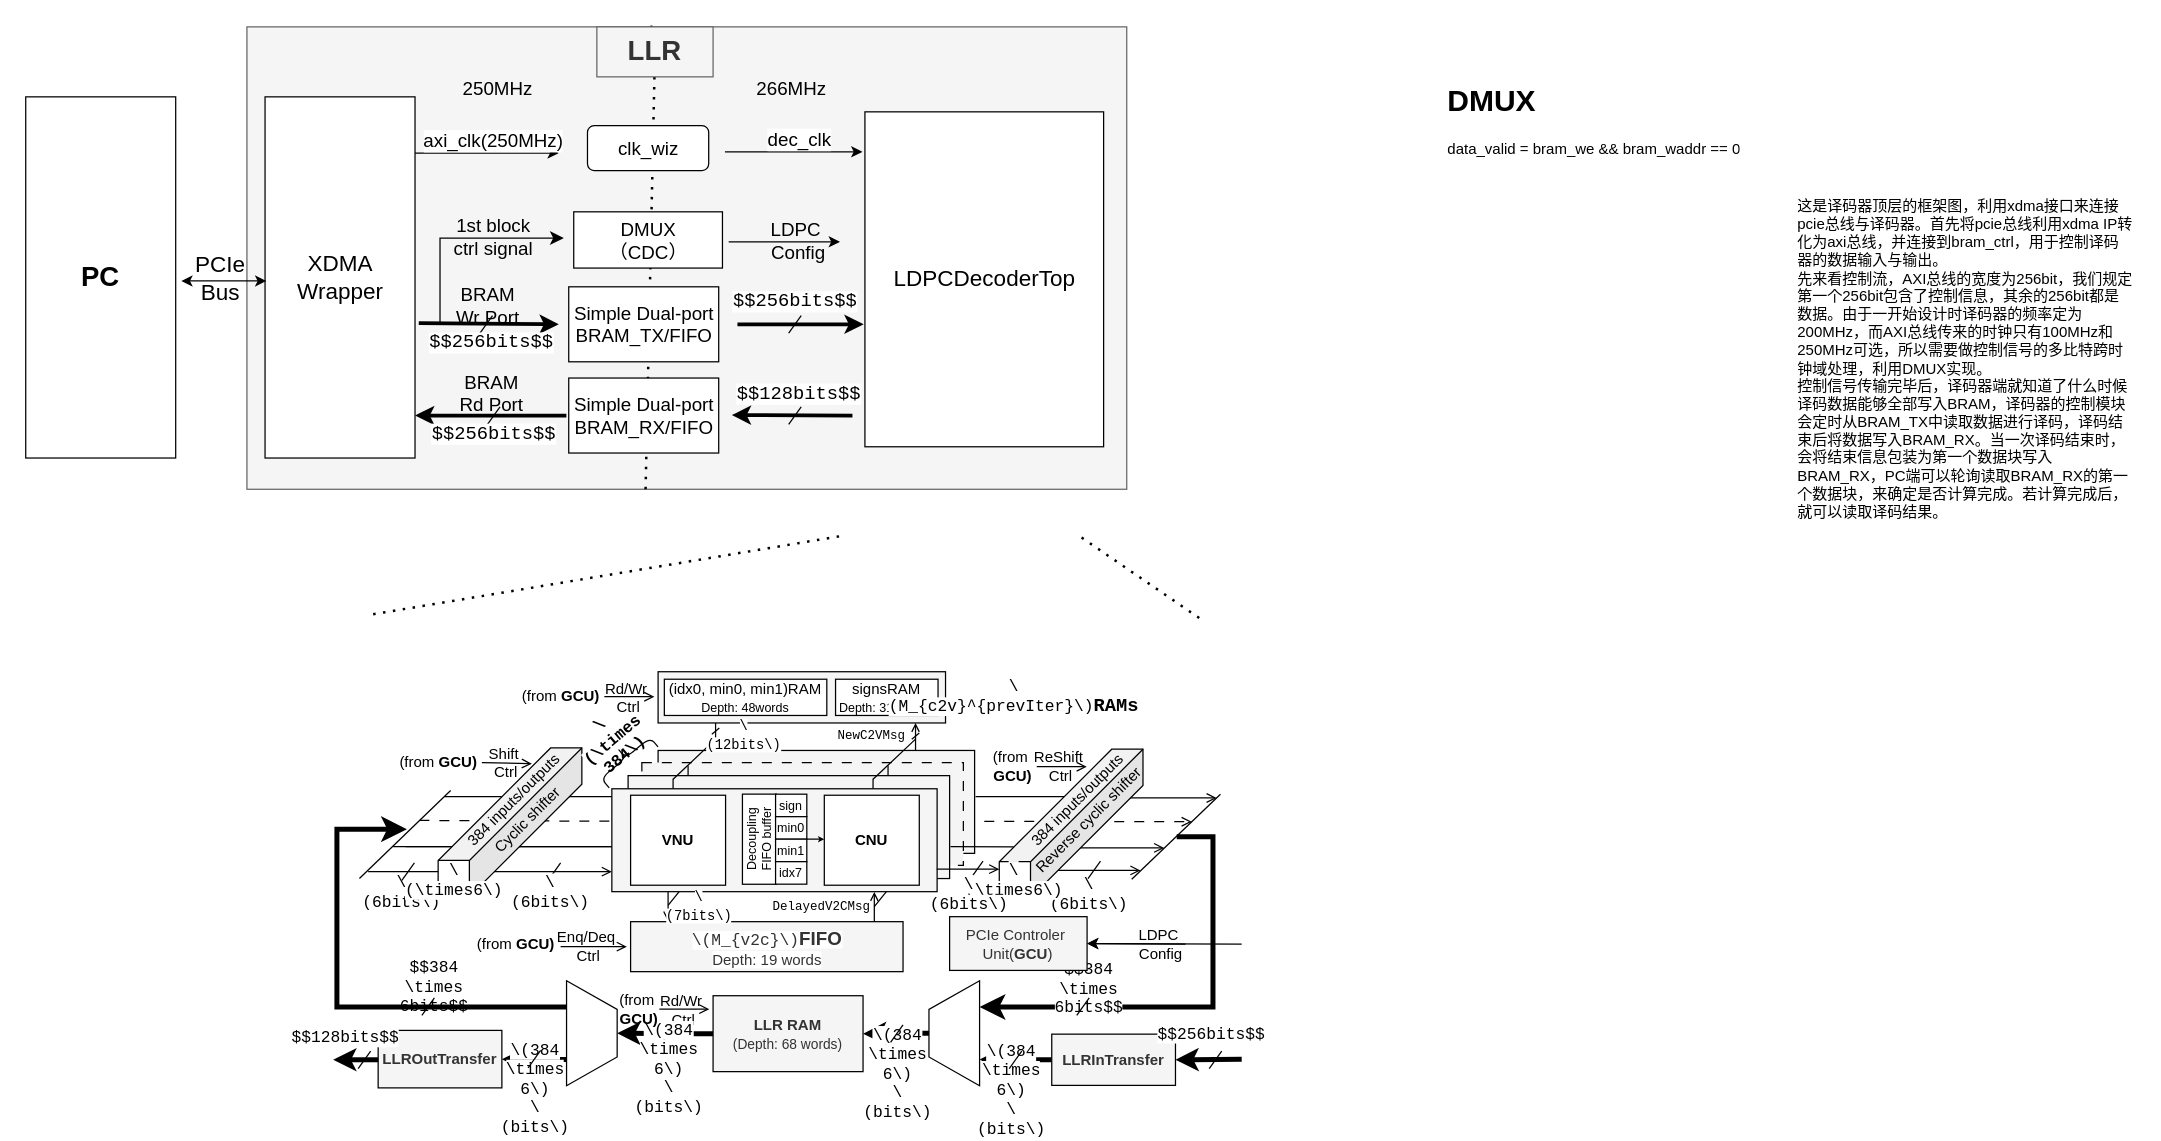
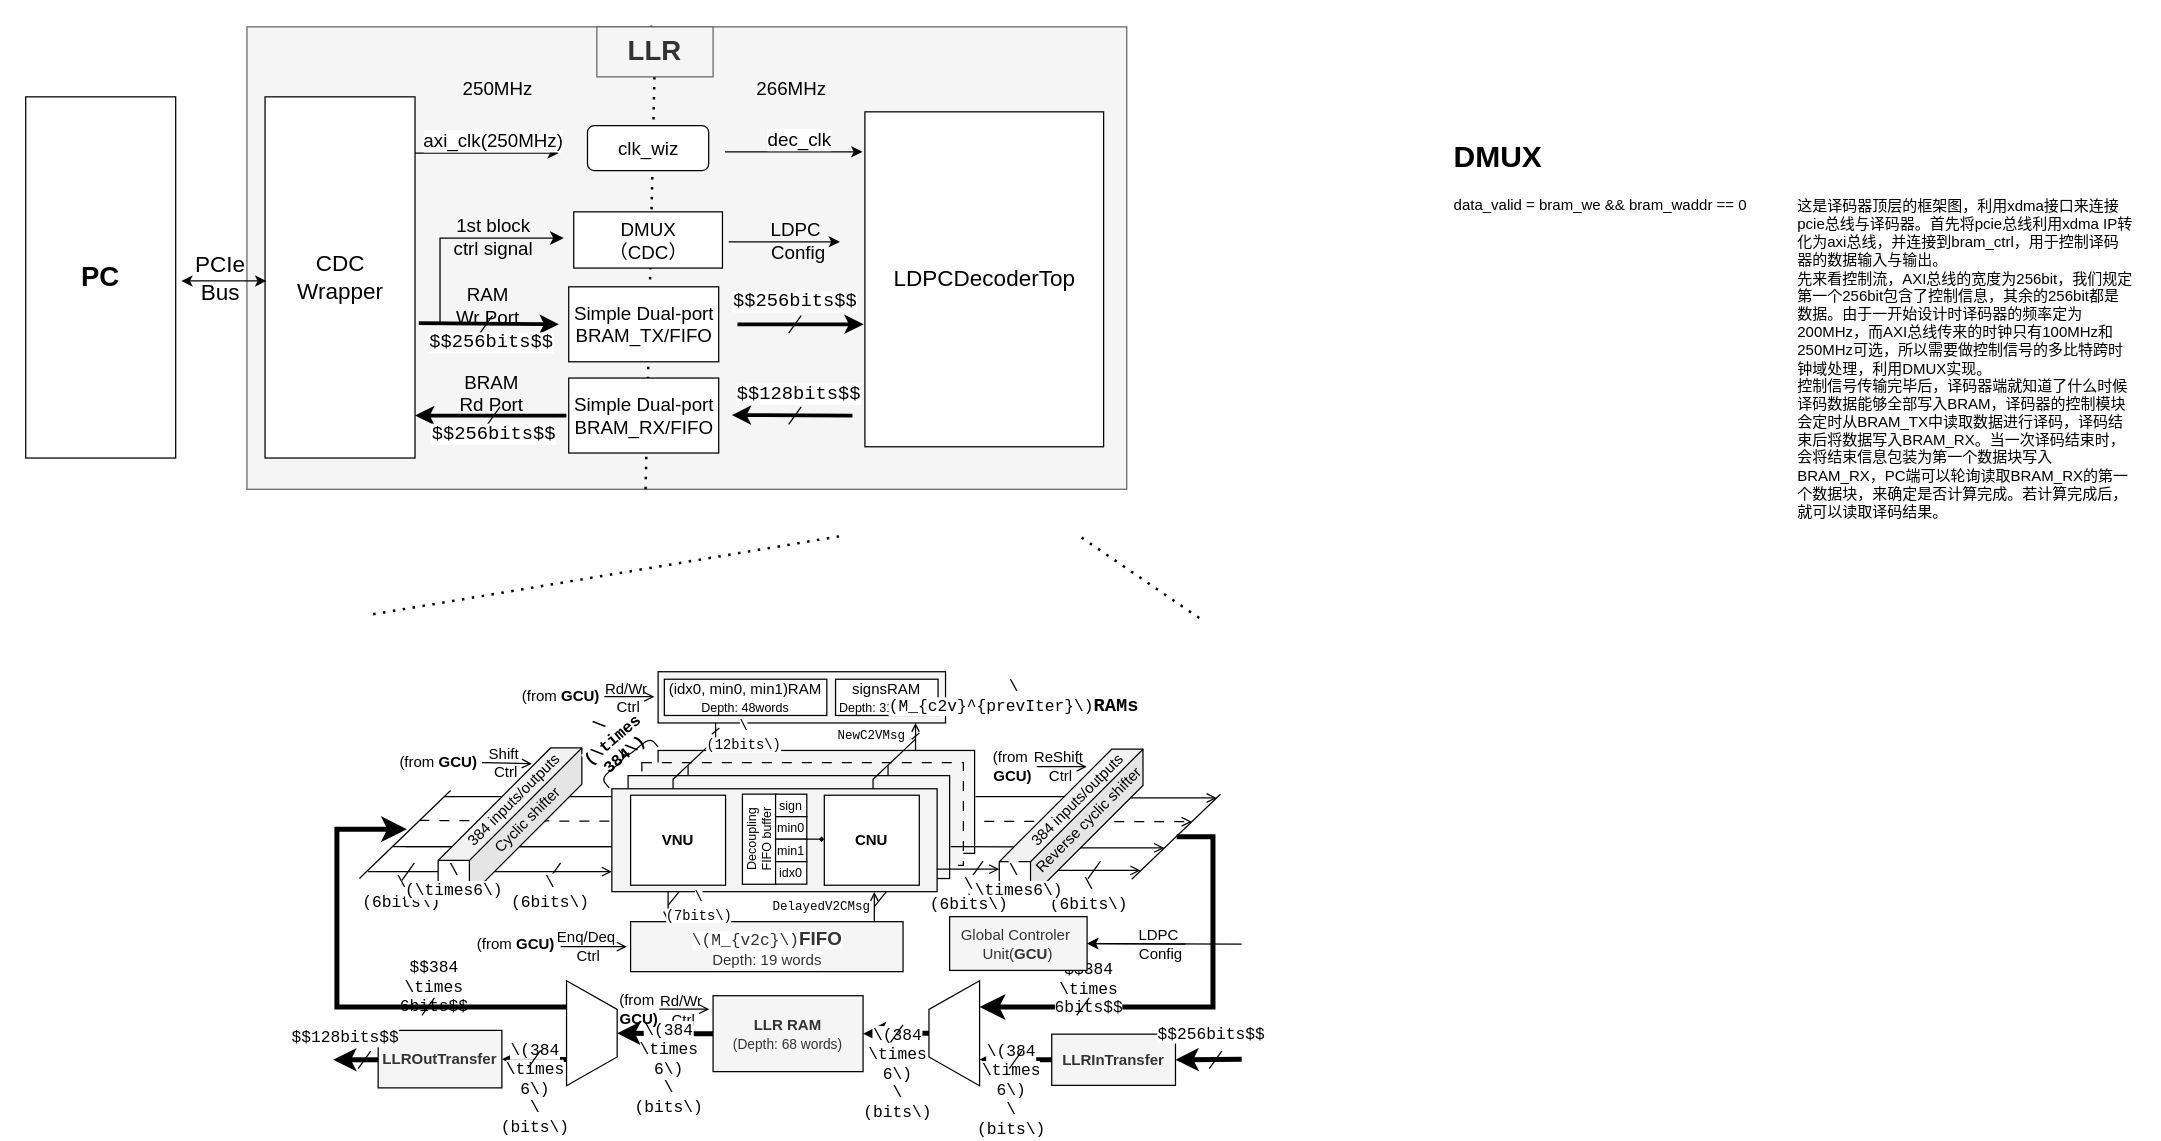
node "DMUXdata_valid = bram_we && bram_waddr == 0": moved (1612, 151) -> (1618, 207)
node "XDMA Wrapper": label "XDMA Wrapper" -> "CDC Wrapper"
node "BRAM Wr Port": label "BRAM Wr Port" -> "RAM Wr Port"
edge "min1" -> "CNU": arrowhead classic -> diamond
node "idx7": label "idx7" -> "idx0"
node "PCIe Controler Unit(GCU)": label "PCIe Controler Unit(GCU)" -> "Global Controler Unit(GCU)"
